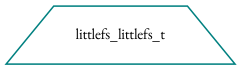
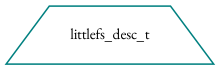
node "littlefs_littlefs_t": label "littlefs_littlefs_t" -> "littlefs_desc_t"
